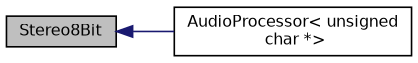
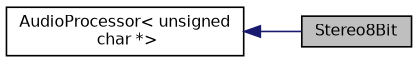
edge "AudioProcessor< unsigned char *>" -> "Stereo8Bit": reversed
